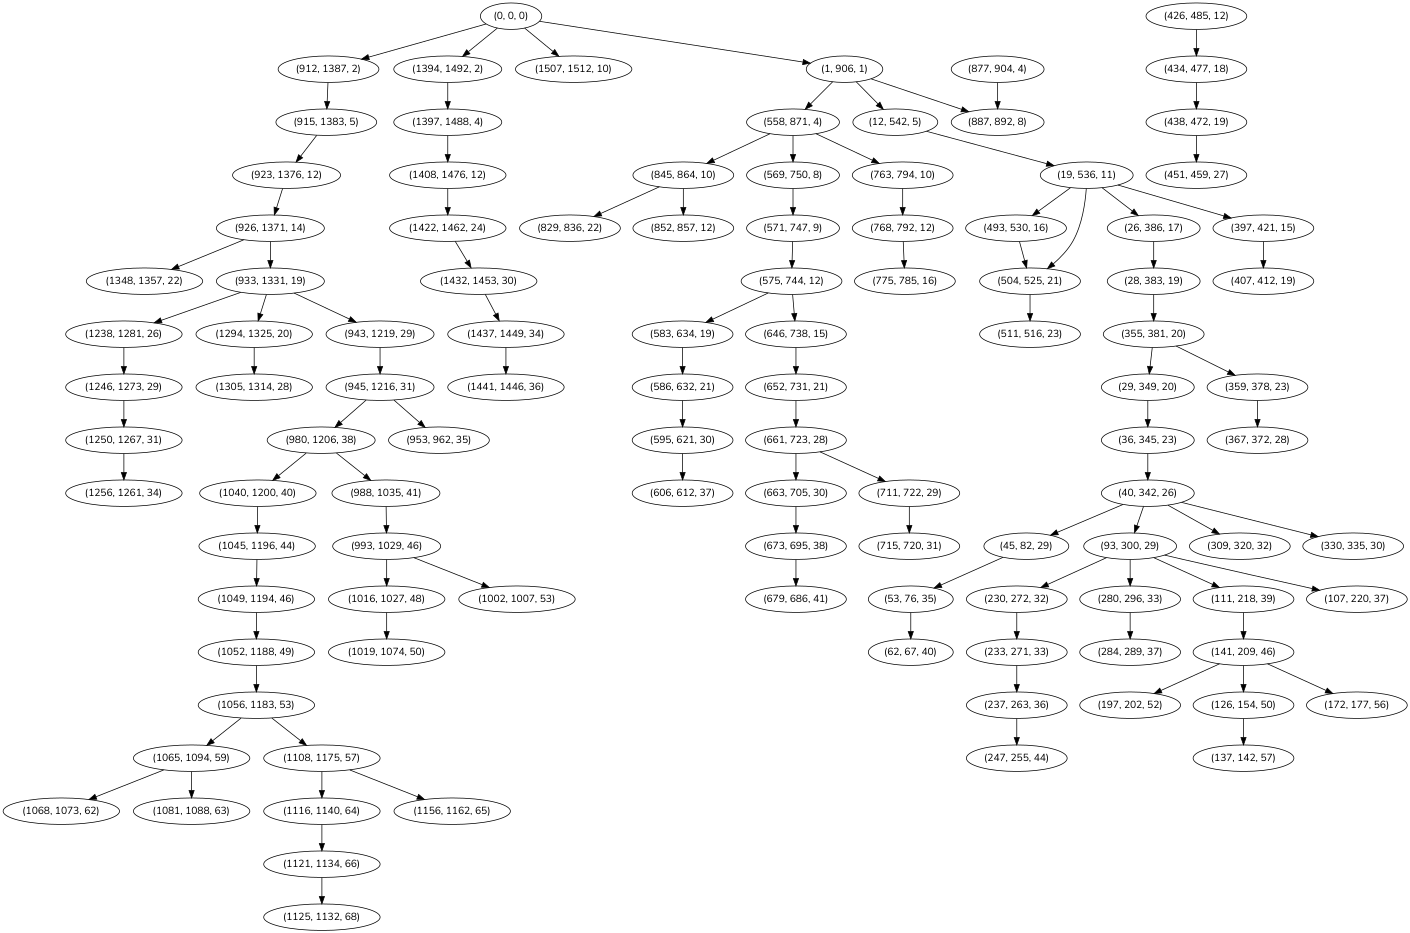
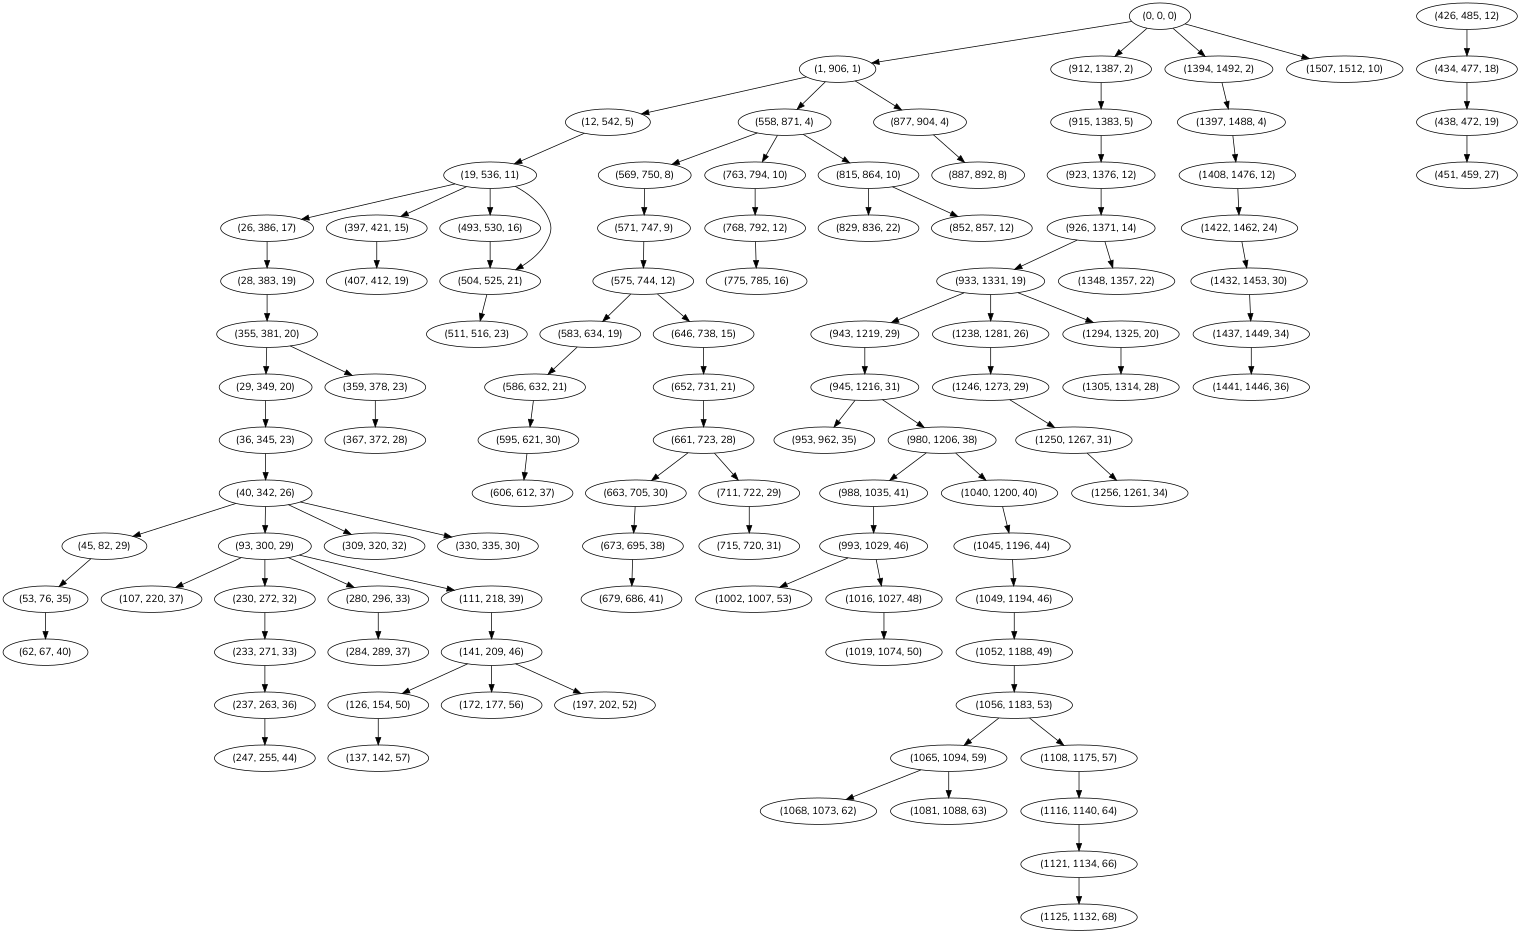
edge "(1, 906, 1)" -> "(887, 892, 8)": now "(1, 906, 1)" -> "(877, 904, 4)"
node "(845, 864, 10)": label "(845, 864, 10)" -> "(815, 864, 10)"
node "(1156, 1162, 65)": removed
